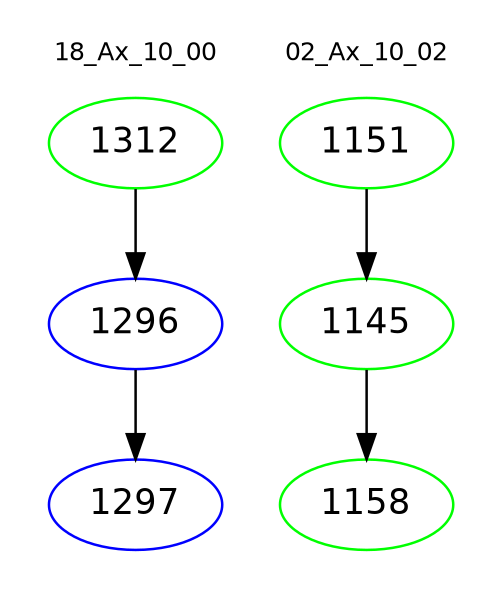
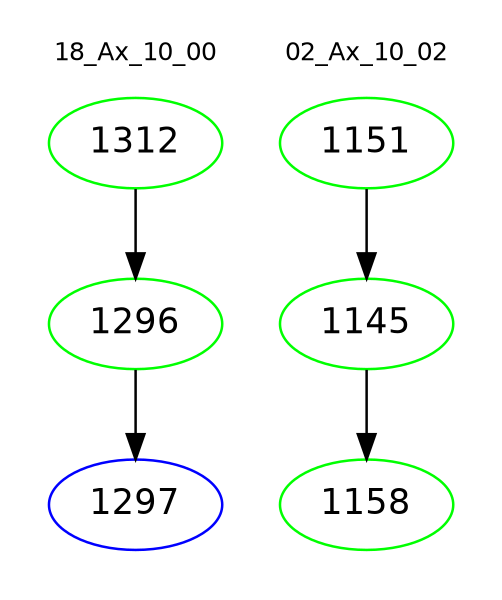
node "1296": color blue -> green
